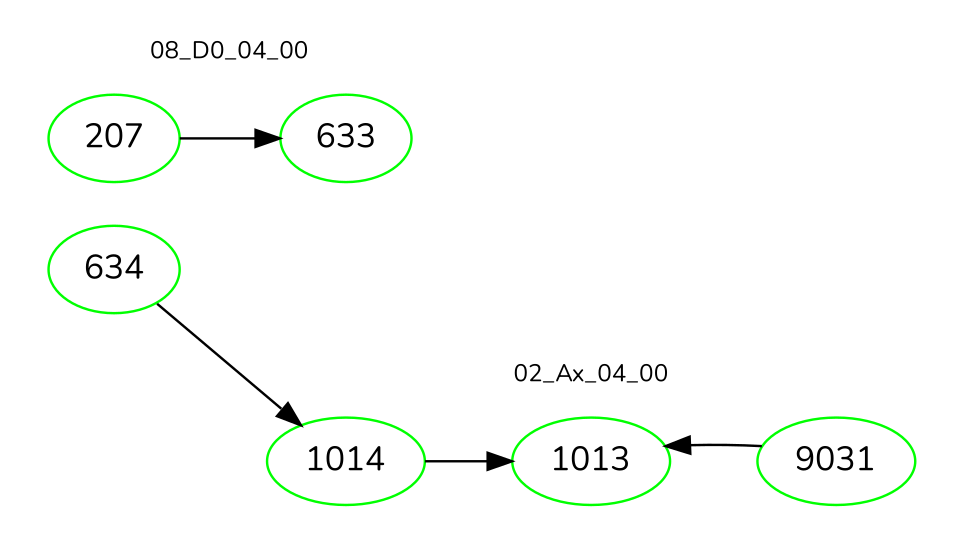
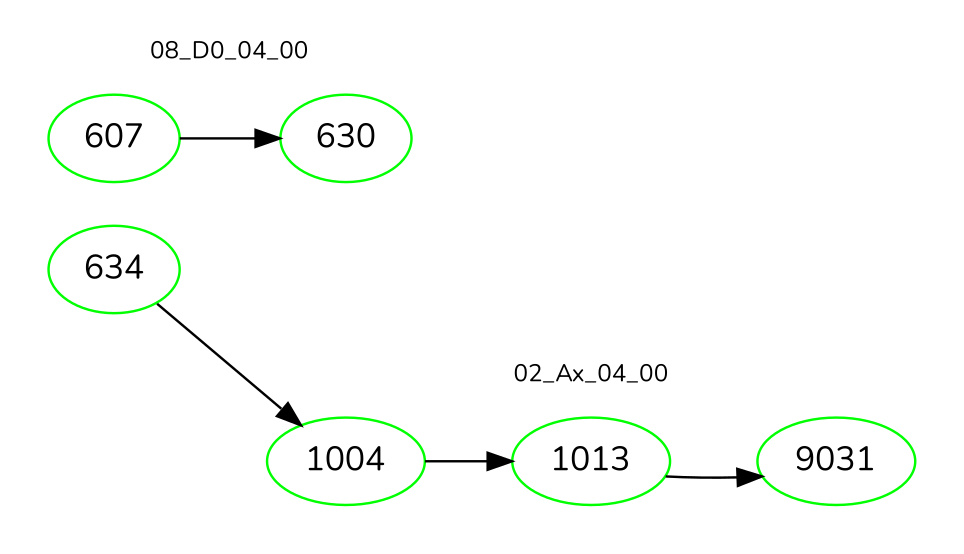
node "207": label "207" -> "607"
node "633": label "633" -> "630"
edge "9031" -> "1013": reversed
node "1014": label "1014" -> "1004"
